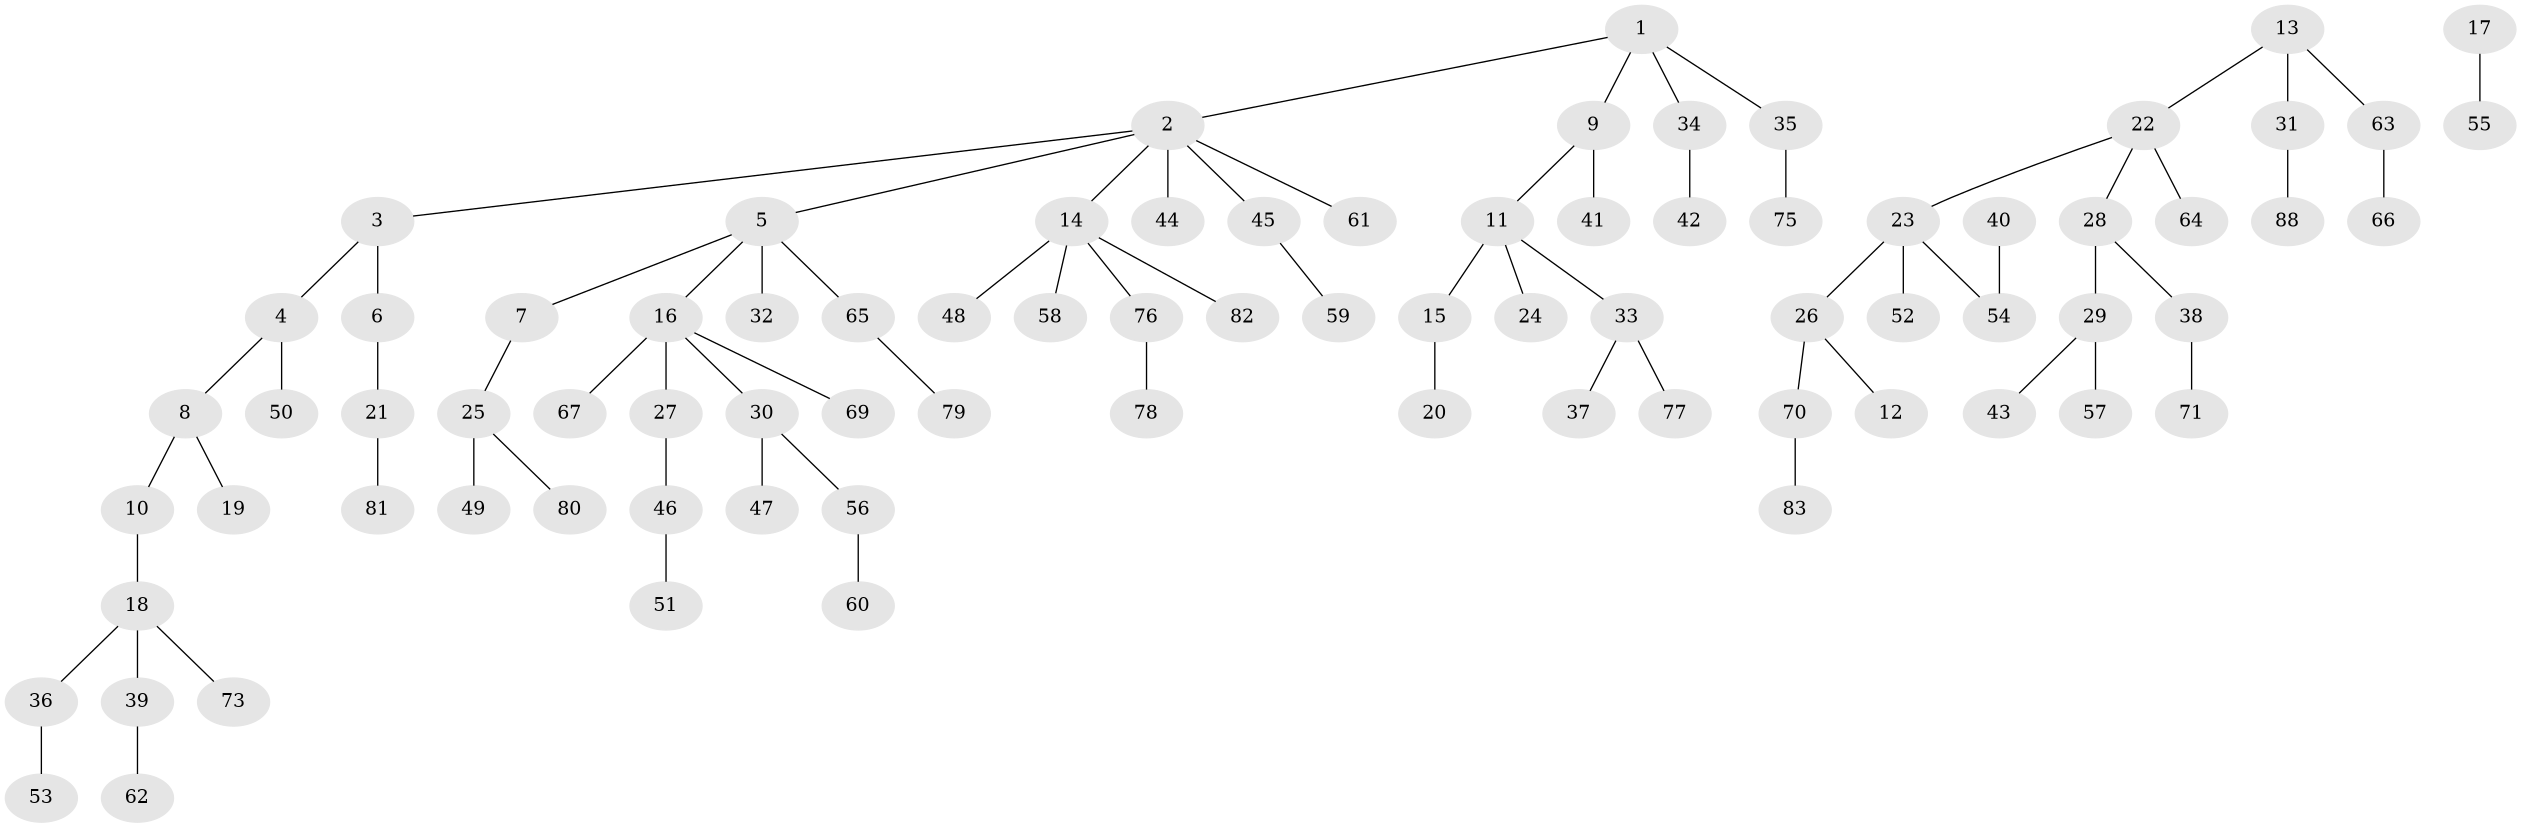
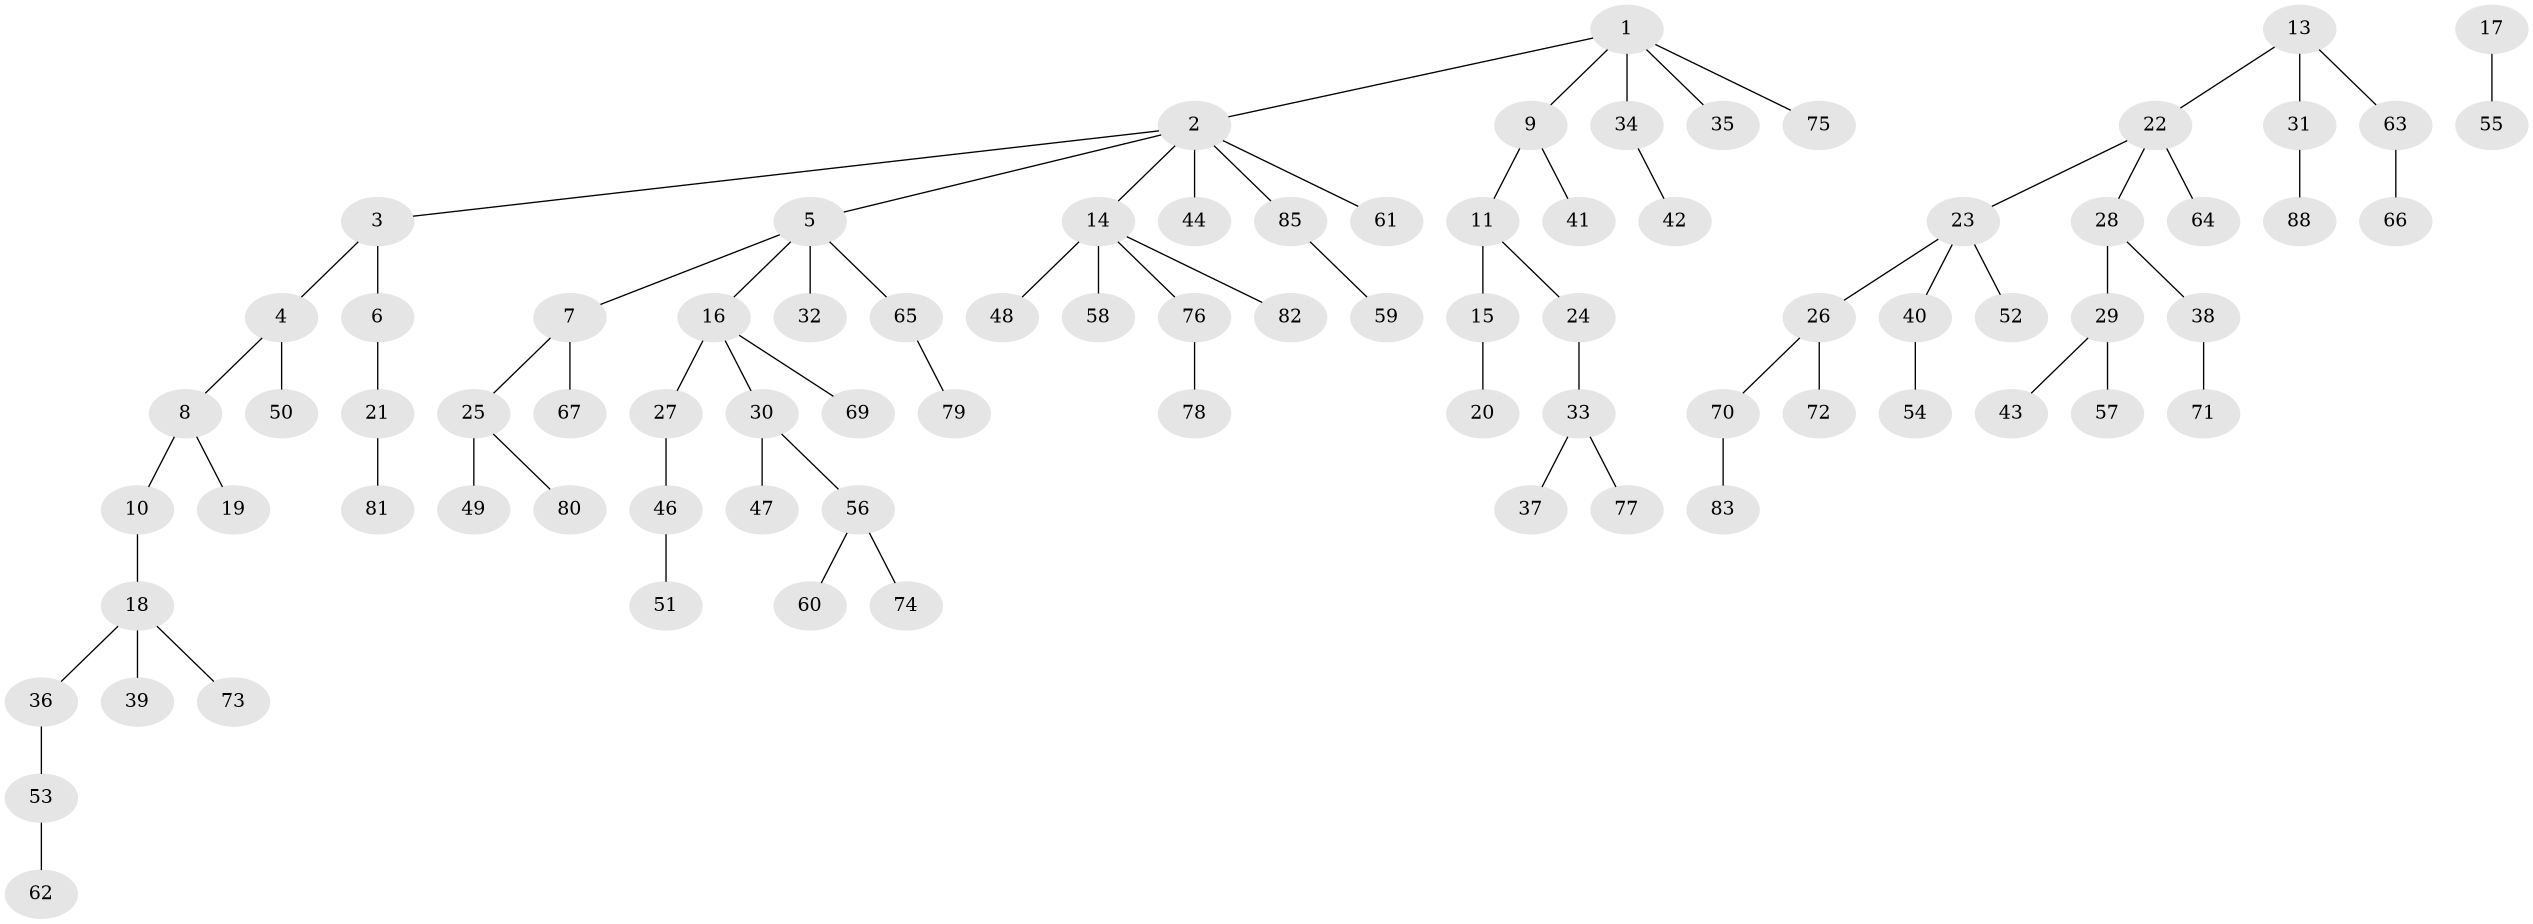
edge "35" -- "75": now "1" -- "75"
node "45": label "45" -> "85"
edge "23" -- "54": now "23" -- "40"
edge "11" -- "33": now "24" -- "33"
edge "16" -- "67": now "7" -- "67"
node "12": label "12" -> "72"
node "74": added
edge "39" -- "62": now "53" -- "62"
